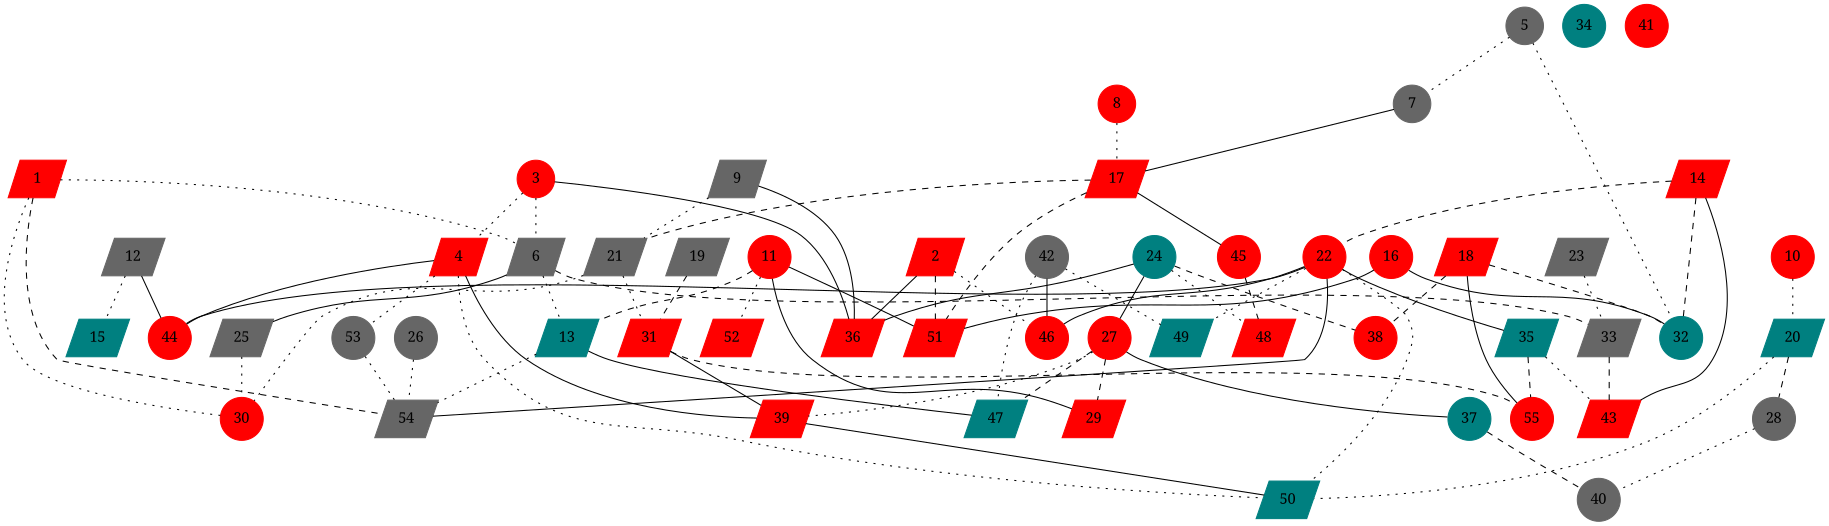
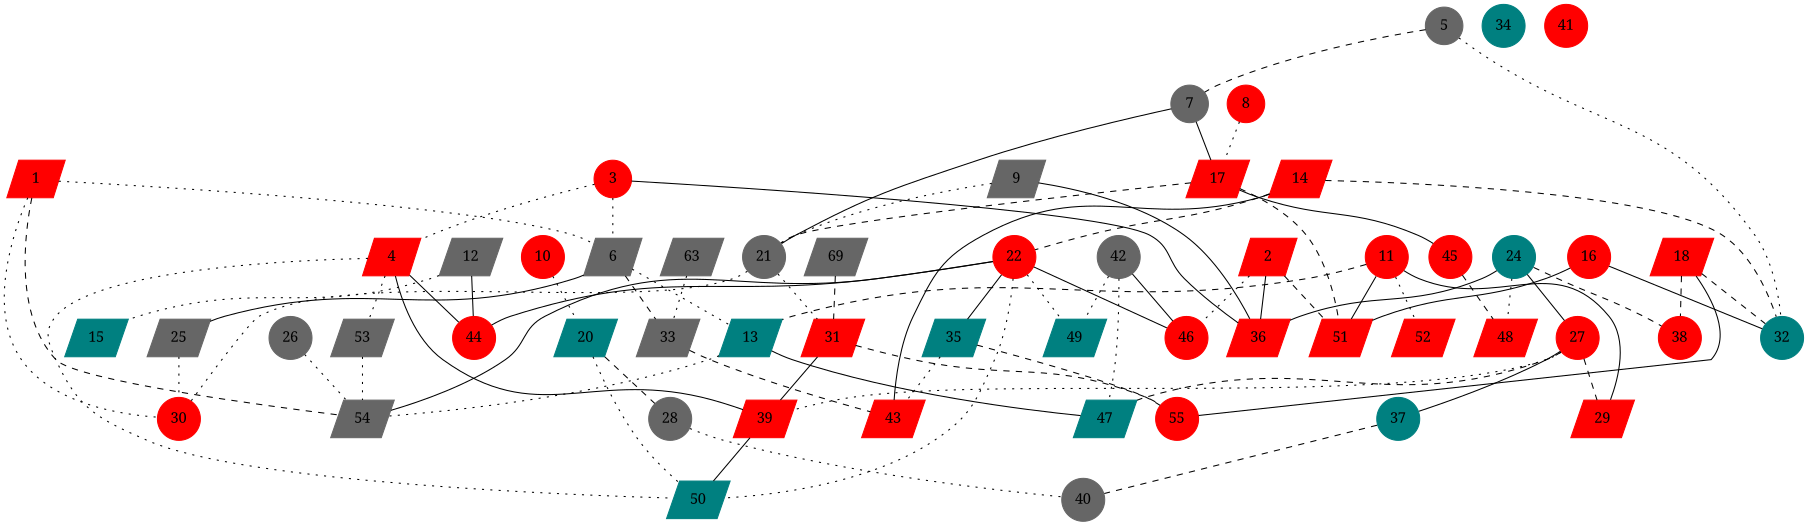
edge "5" -- "7": style dotted -> dashed
edge "7" -- "21": added
node "21": shape parallelogram -> circle
node "19": label "19" -> "69"
node "23": label "23" -> "63"
node "53": shape circle -> parallelogram
